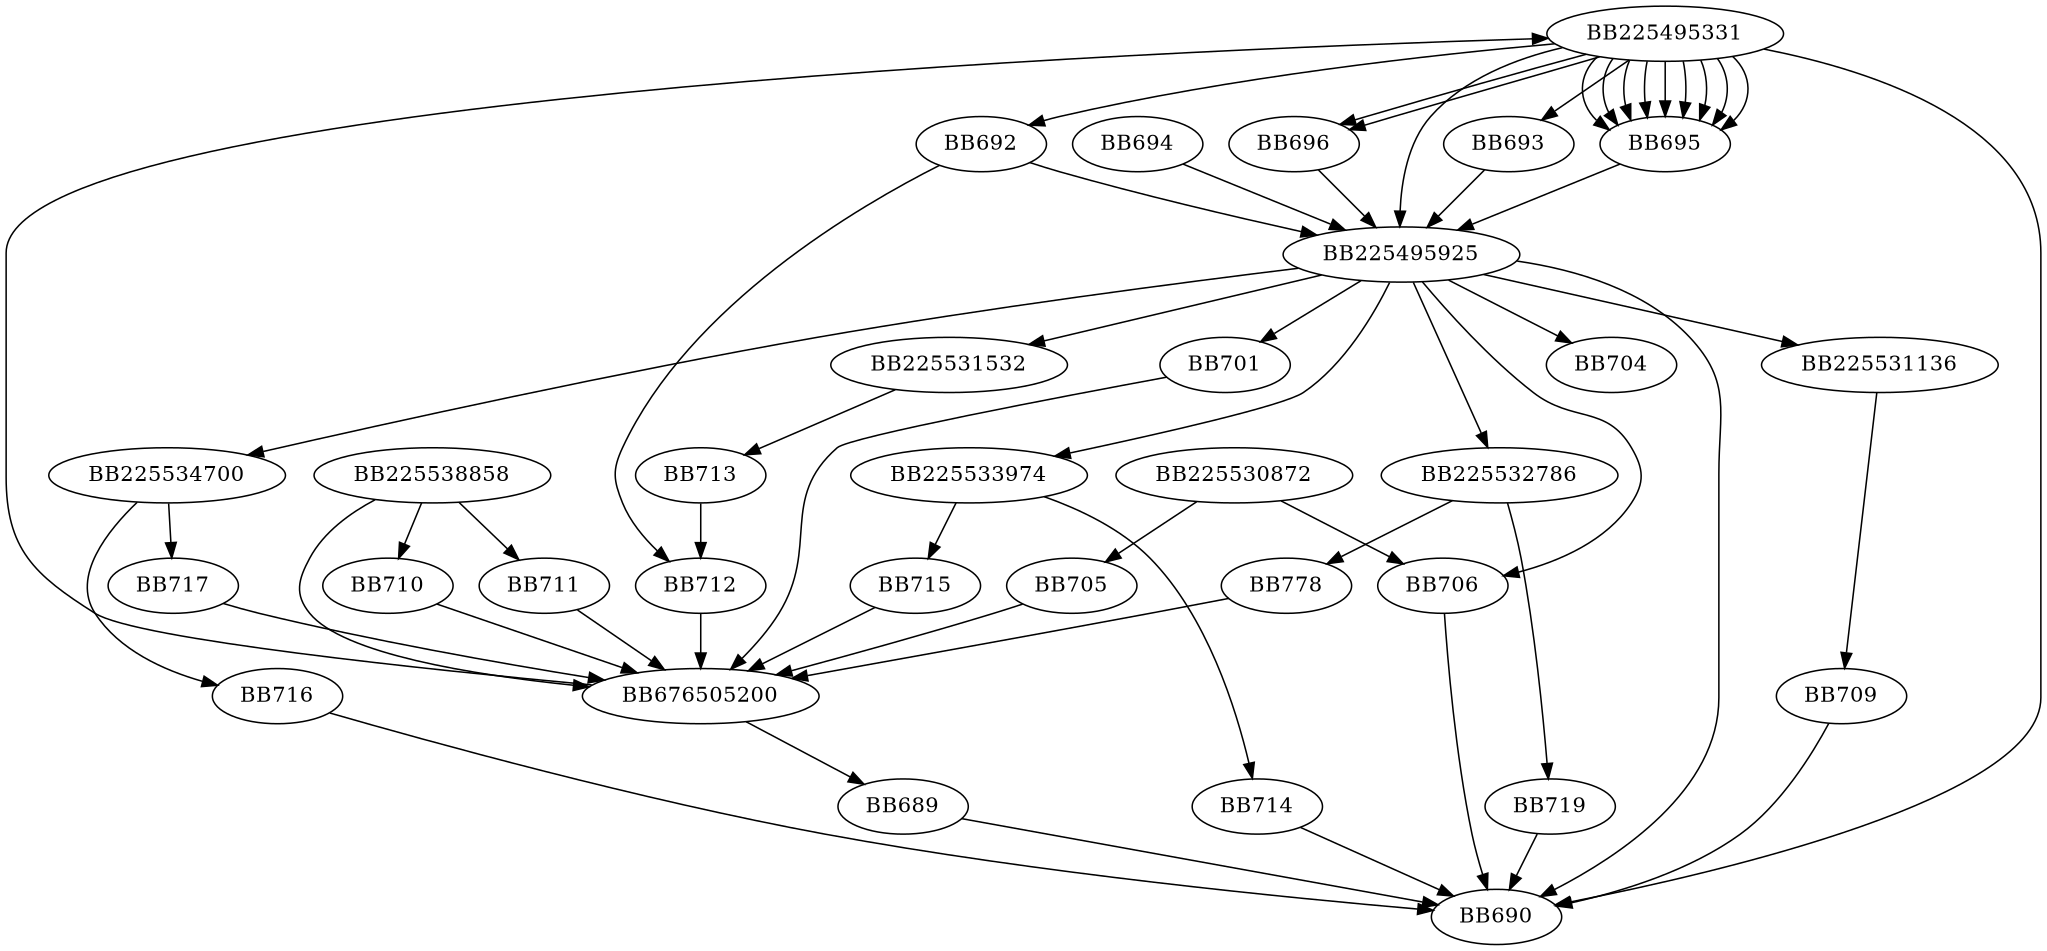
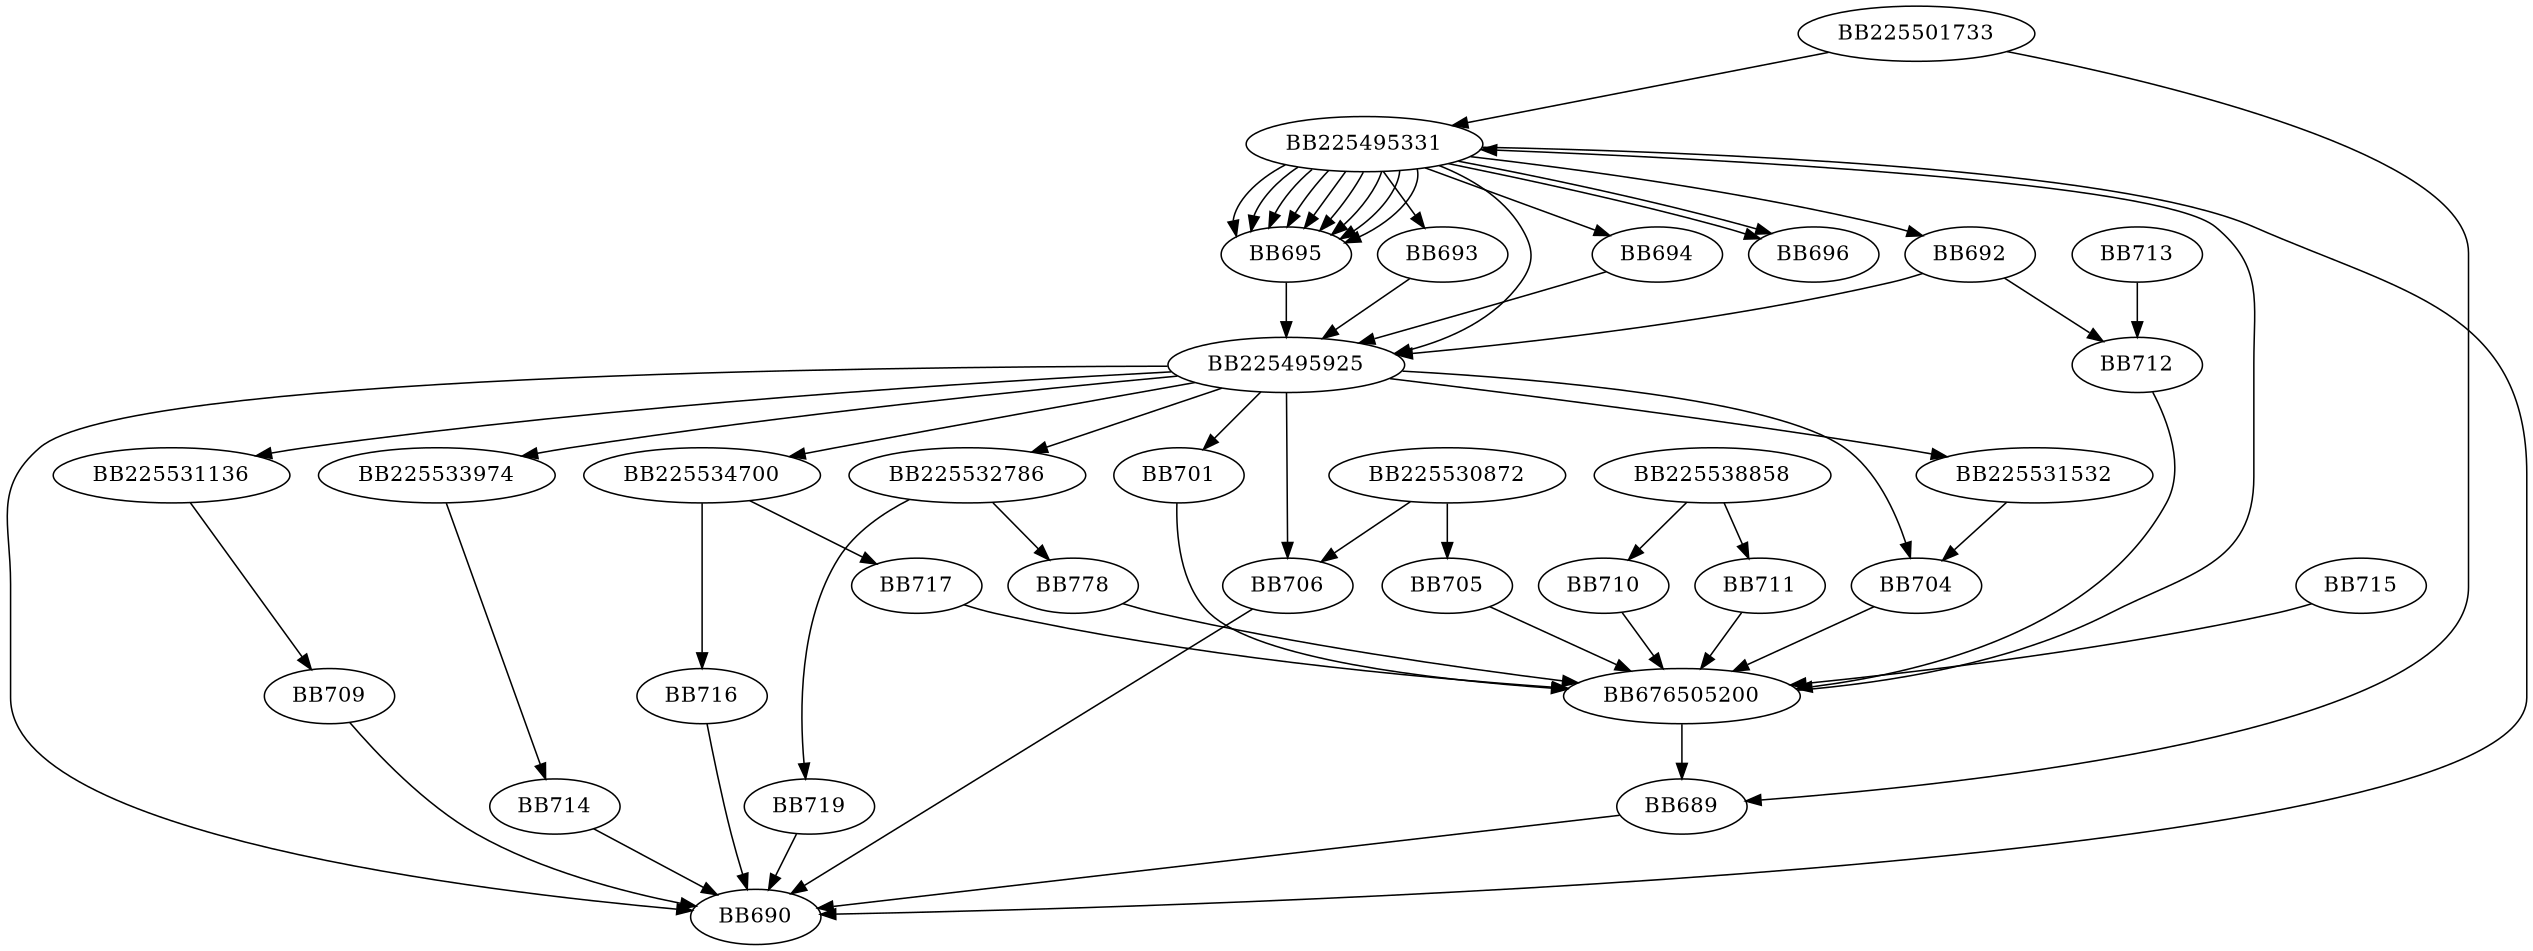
node "BB225501733": added
edge "BB696" -> "BB225495925": removed
edge "BB225495331" -> "BB694": added
edge "BB225531532" -> "BB713": now "BB225531532" -> "BB704"
edge "BB225533974" -> "BB715": removed
edge "BB225538858" -> "BB676505200": now "BB704" -> "BB676505200"
